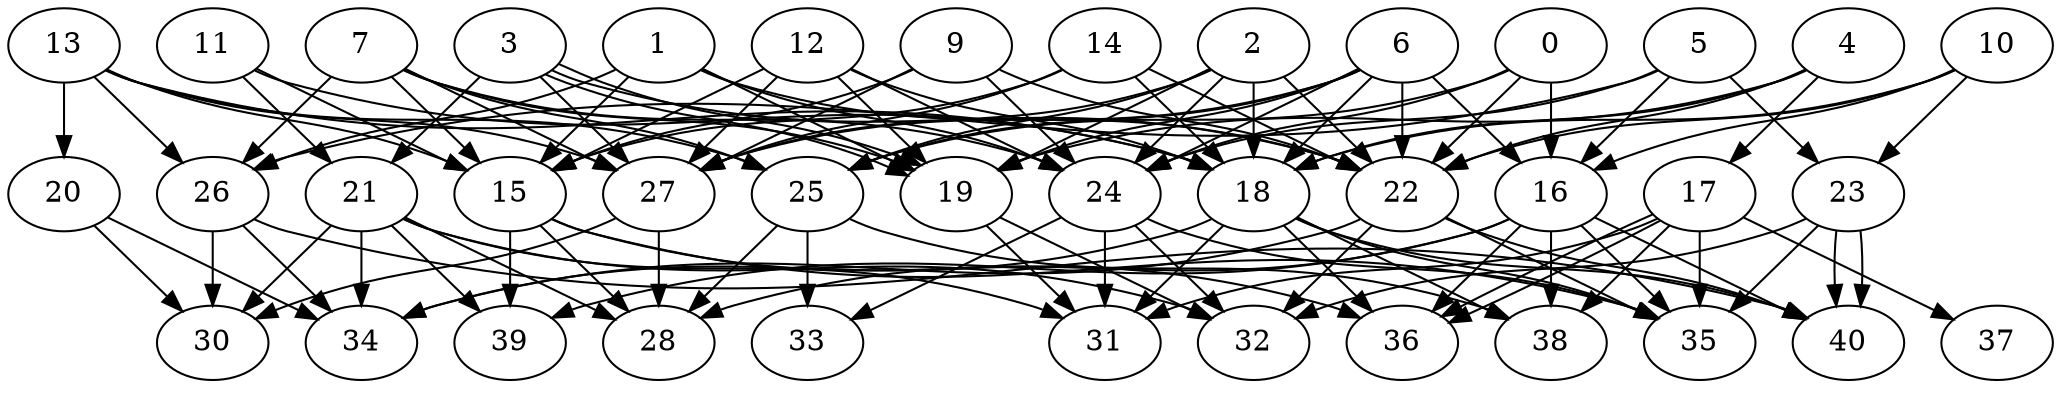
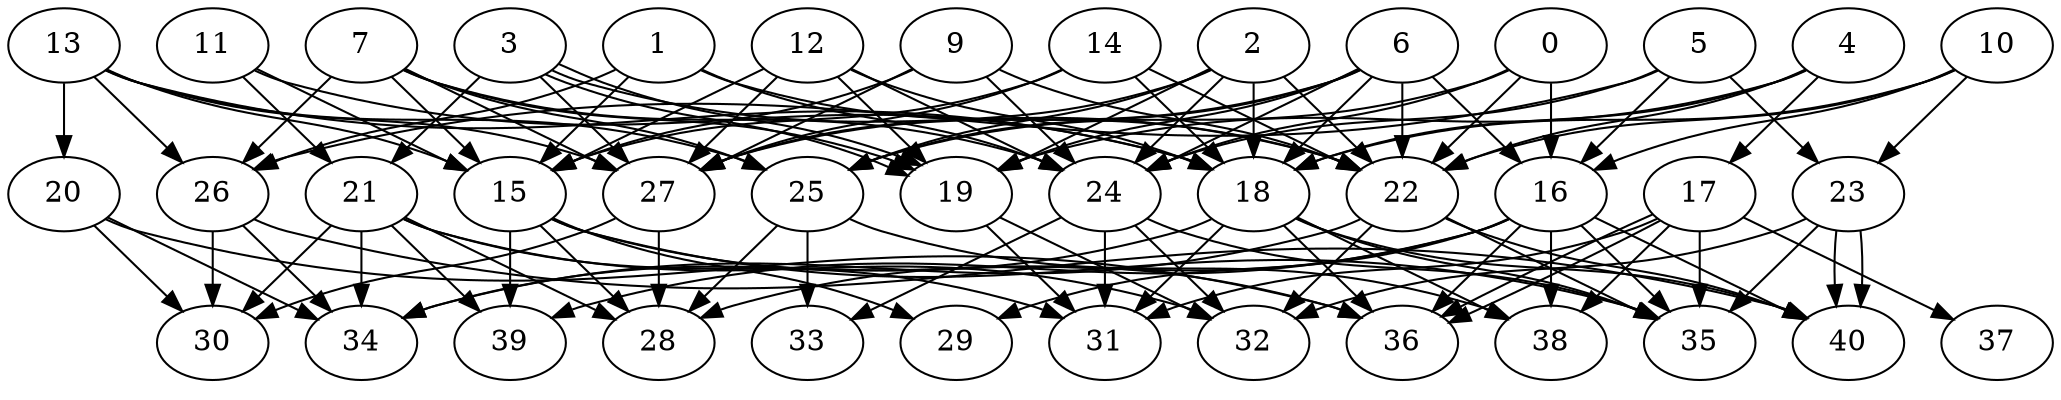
edge "1" -> "19": removed
edge "20" -> "36": added
node "29": added
